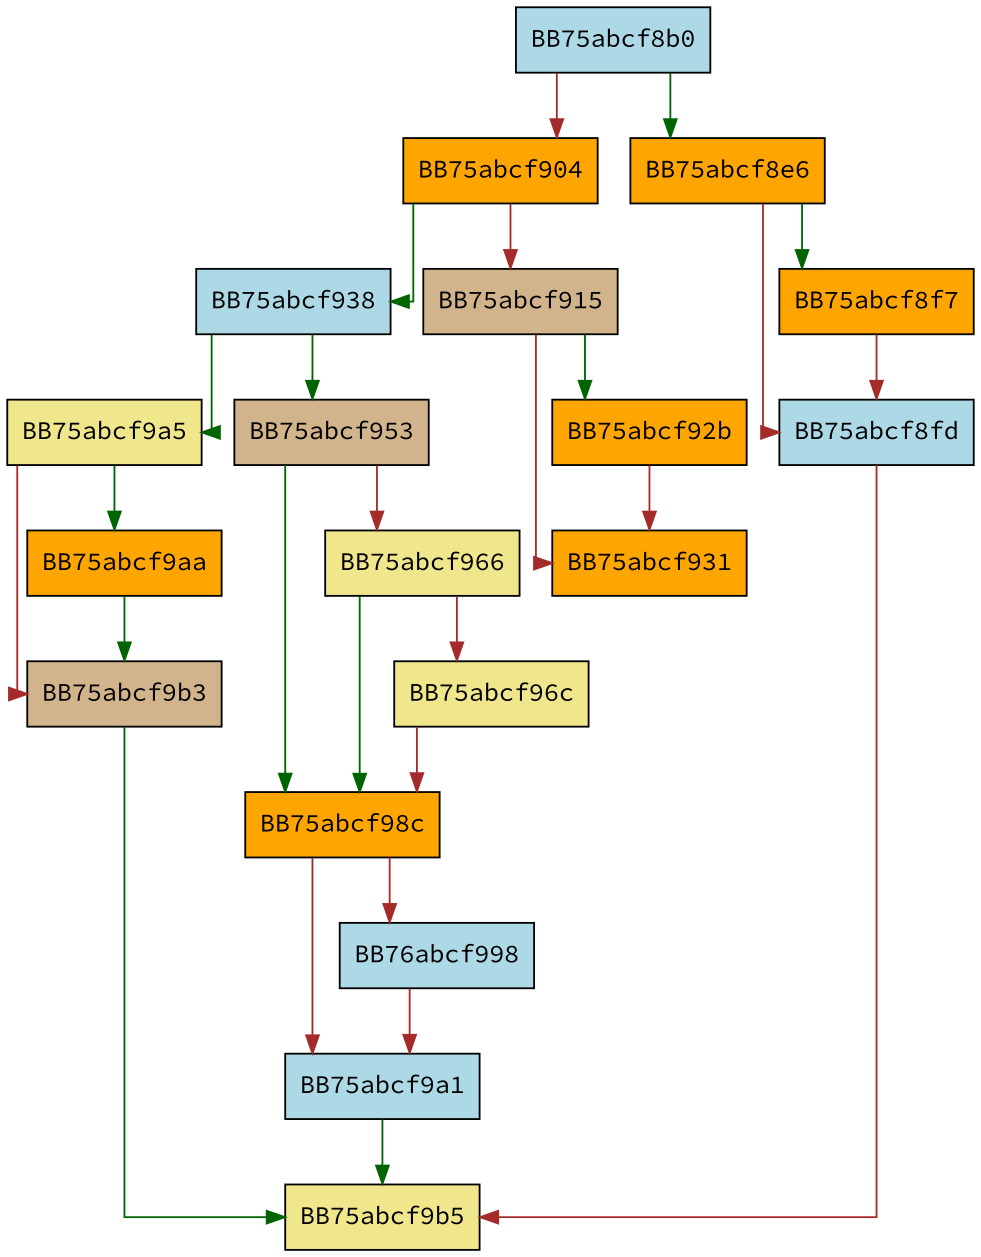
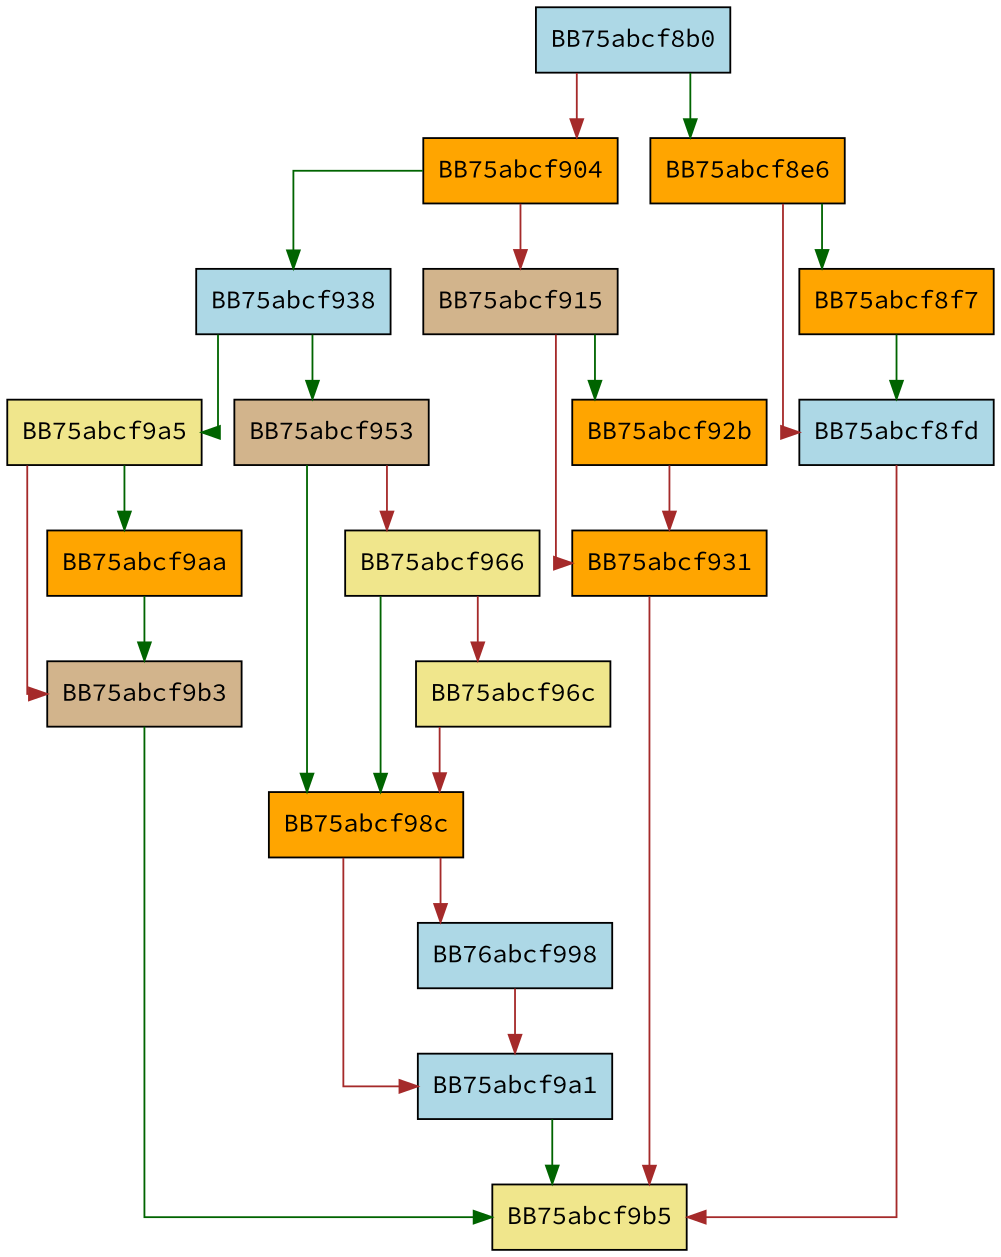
edge "BB75abcf8f7" -> "BB75abcf8fd": color brown -> darkgreen
edge "BB75abcf931" -> "BB75abcf9b5": added
